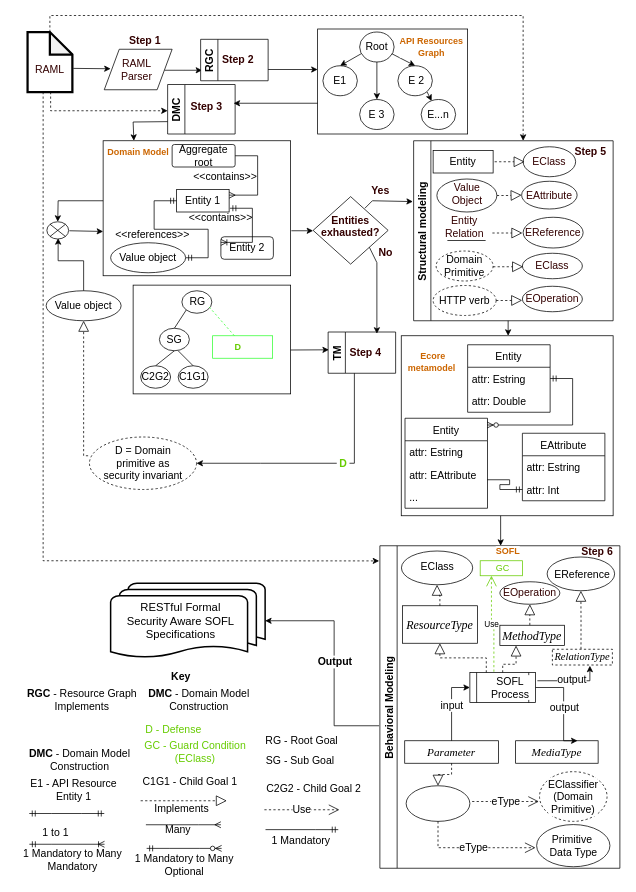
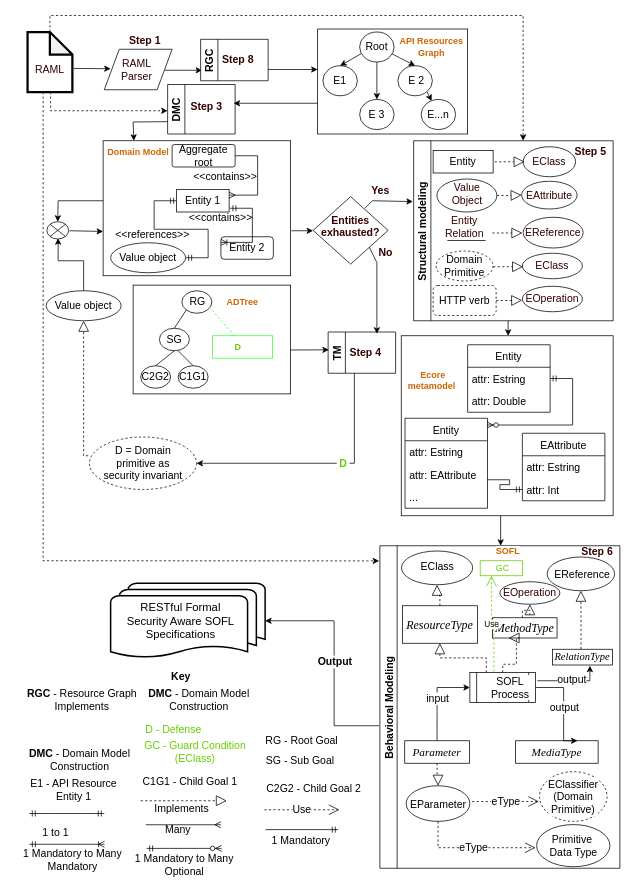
node "Step 2": label "Step 2" -> "Step 8"
node "HTTP verb": shape ellipse -> rounded rectangle
node "ADTree": added
node "Ecore metamodel": moved (433, 362) -> (433, 381)
node "MethodType": moved (532, 635) -> (525, 628)
node "RelationType": style dashed -> solid
node "Parameter": size 94x23 -> 65x23
node "EParameter": added
